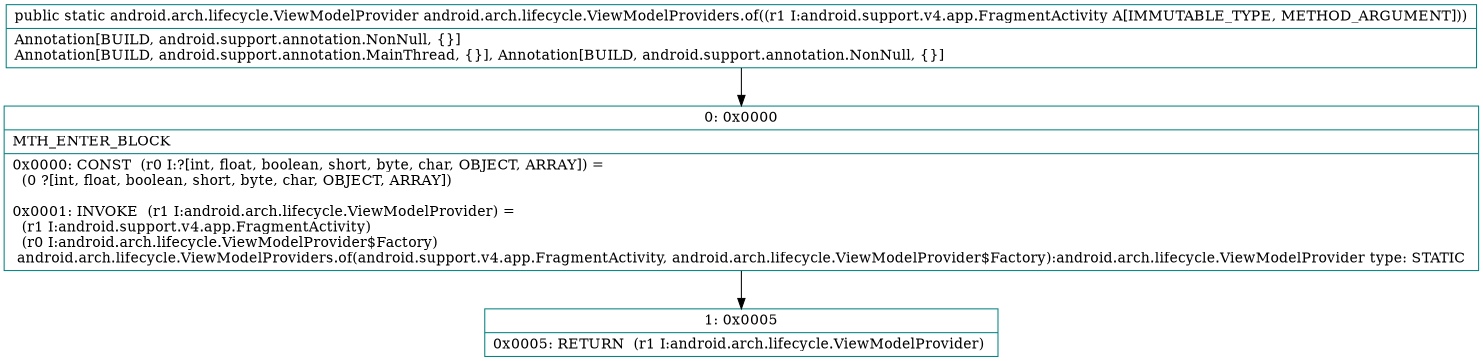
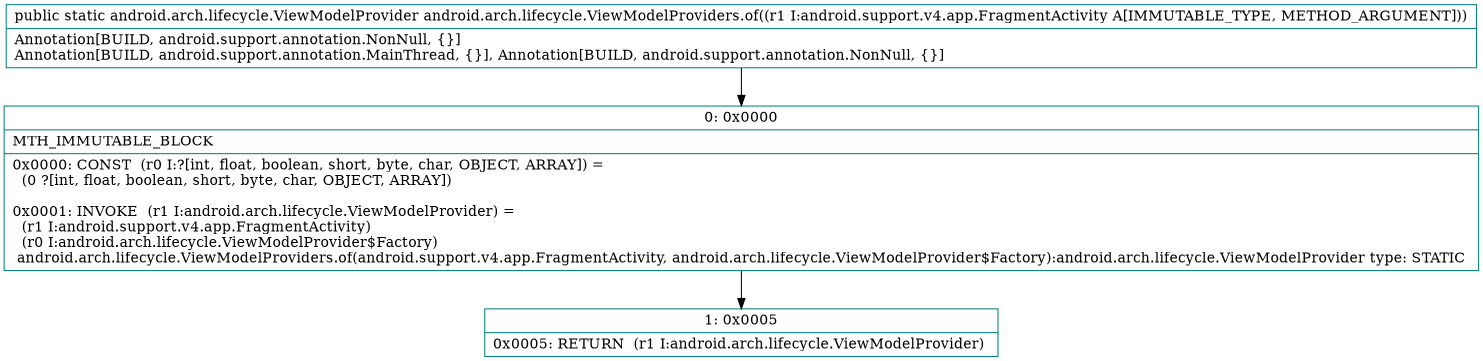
node "0: 0x0000": text "MTH_ENTER_BLOCK" -> "MTH_IMMUTABLE_BLOCK"
